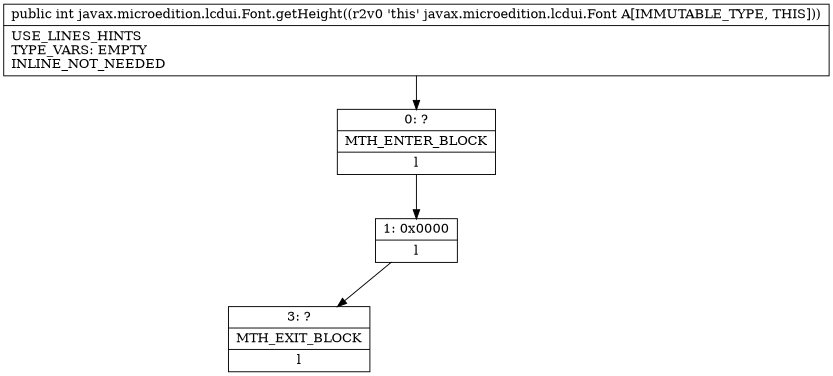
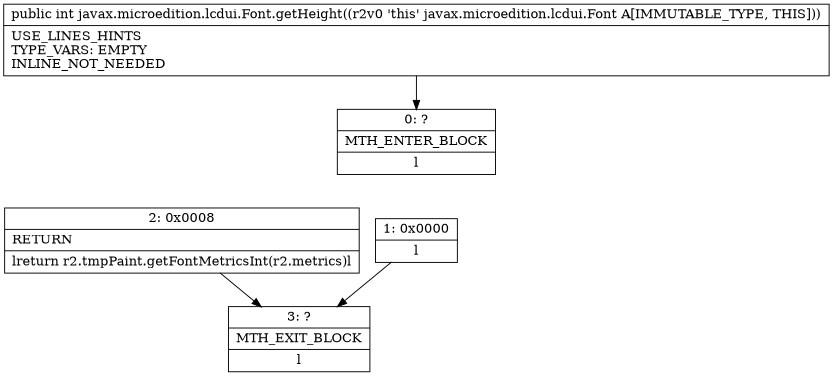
edge "0: ?" -> "1: 0x0000": removed
node "2: 0x0008": added
